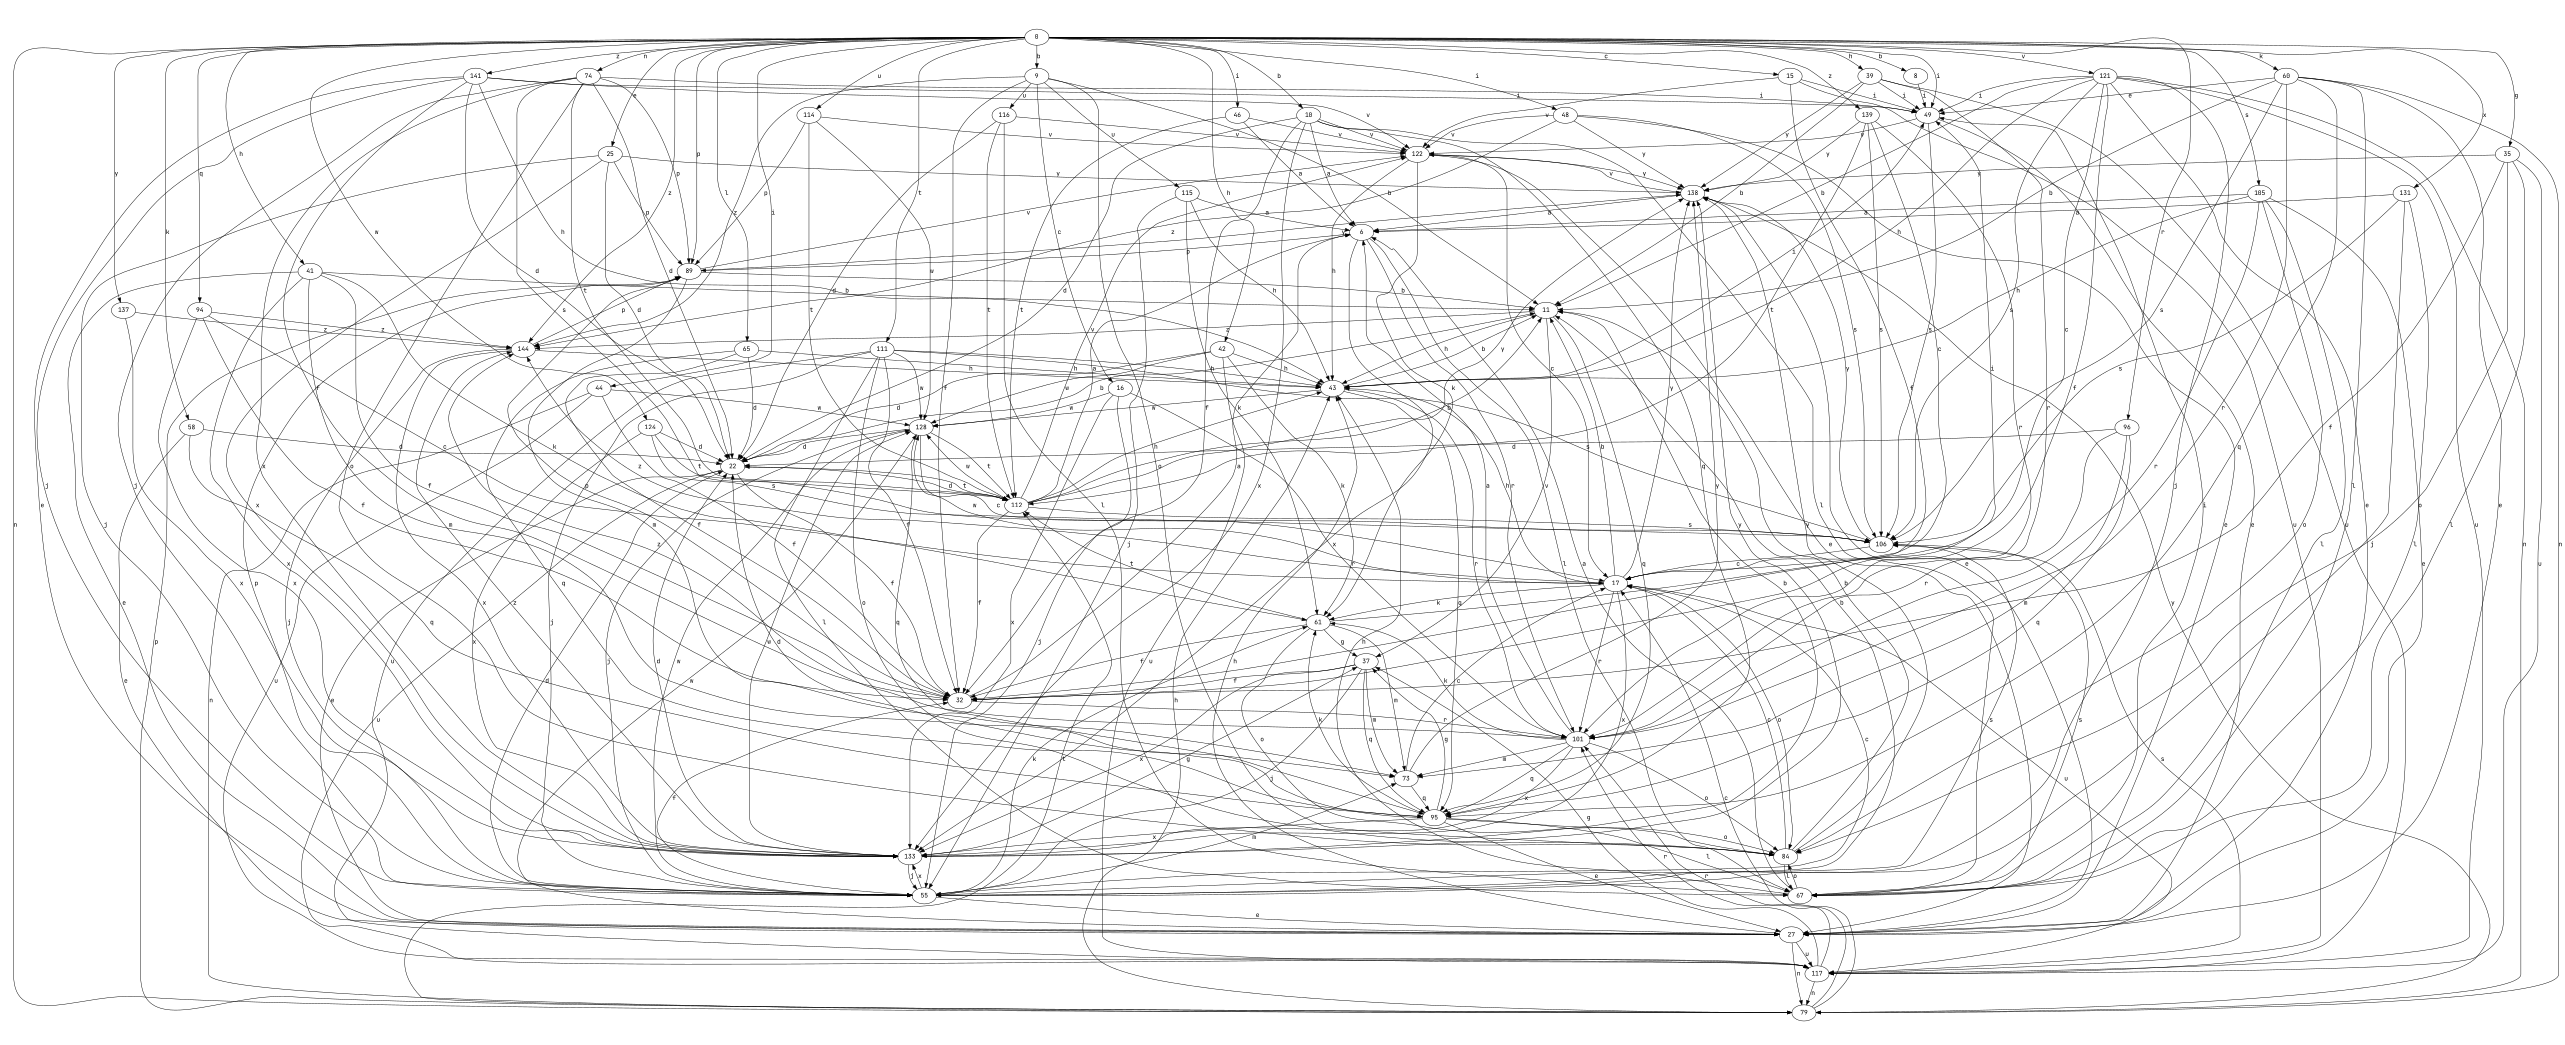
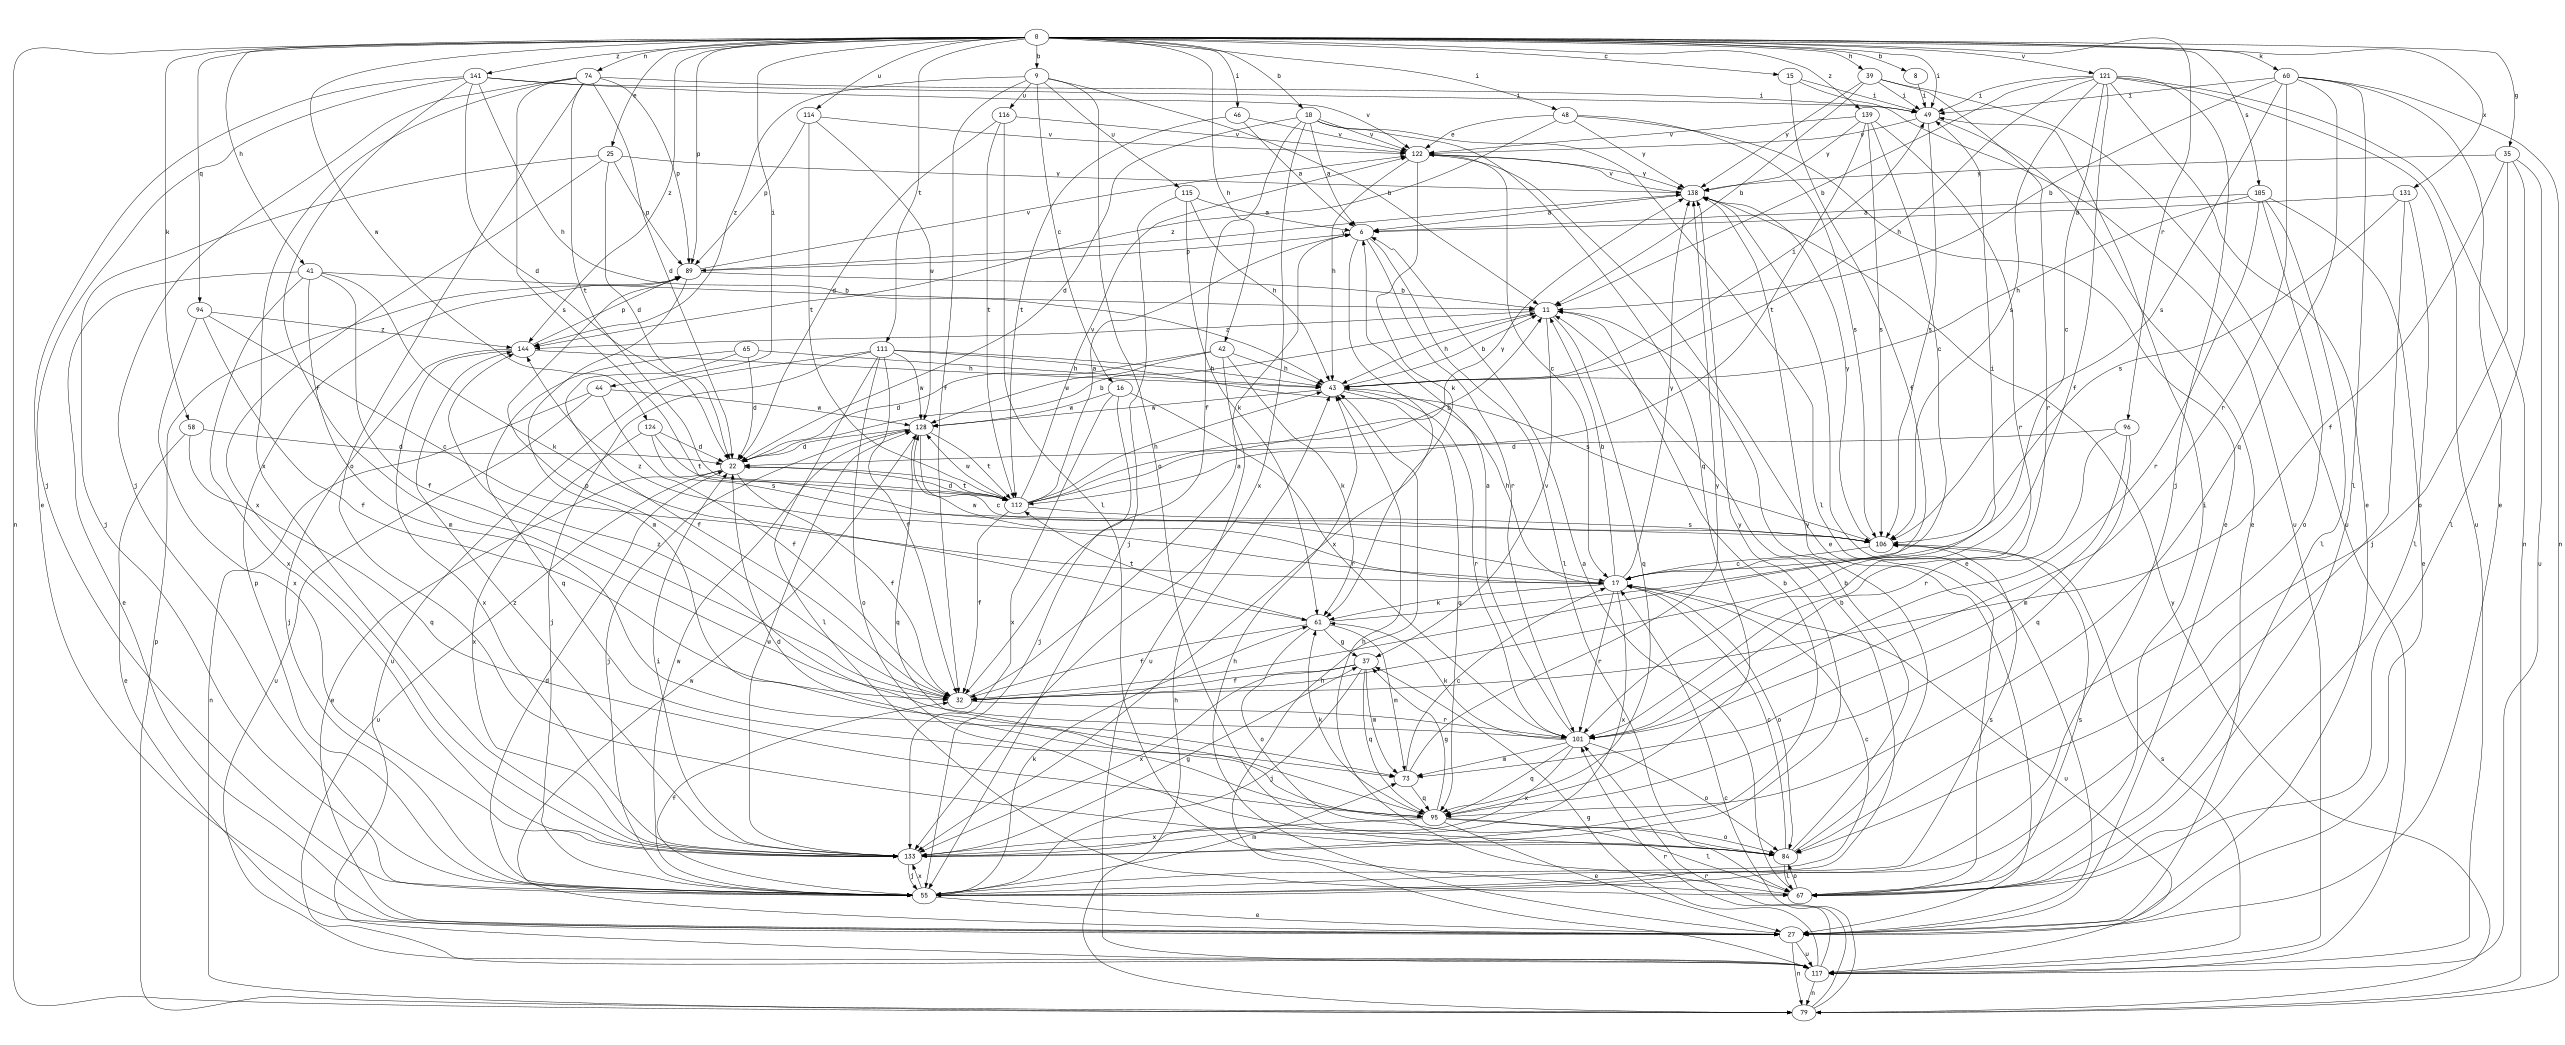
edge "0" -> "65": removed, label "l"
edge "60" -> "49": label "e" -> "i"
edge "15" -> "122": now "139" -> "122"
edge "48" -> "122": label "v" -> "e"
node "137": removed
edge "133" -> "22": label "d" -> "i"
edge "117" -> "43": added, label "h"
edge "79" -> "112": removed, label "t"
